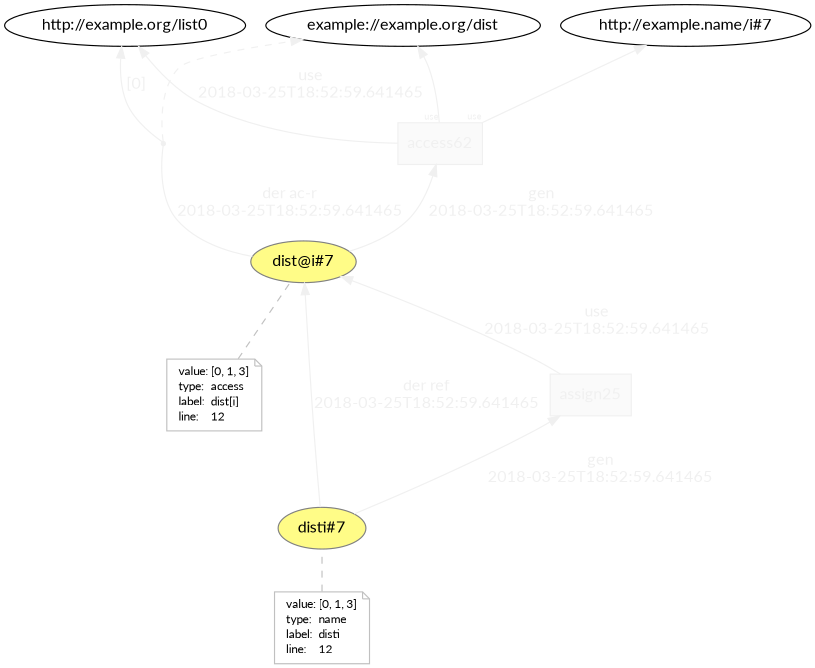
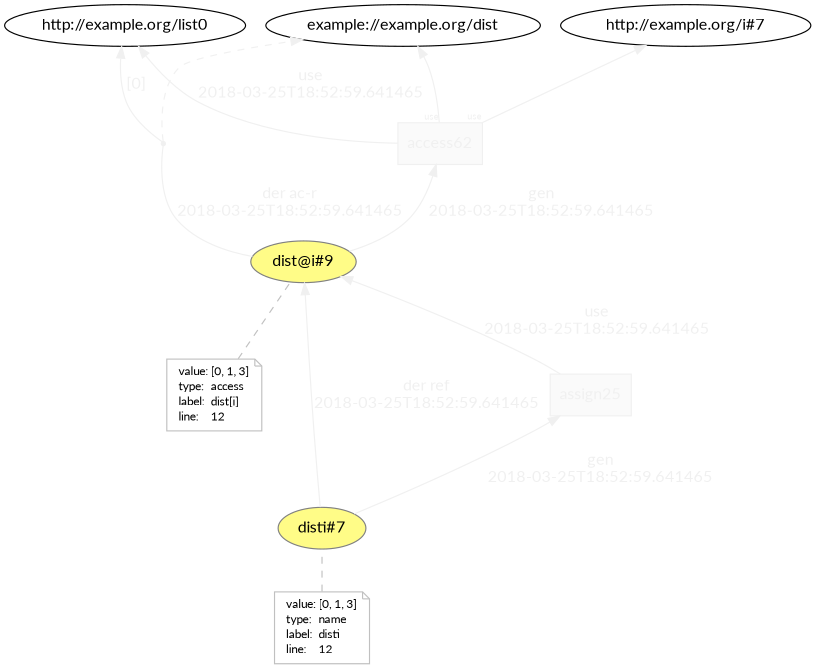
node "http://example.name/i#7": label "http://example.name/i#7" -> "http://example.org/i#7"
node "dist@i#7": label "dist@i#7" -> "dist@i#9"
